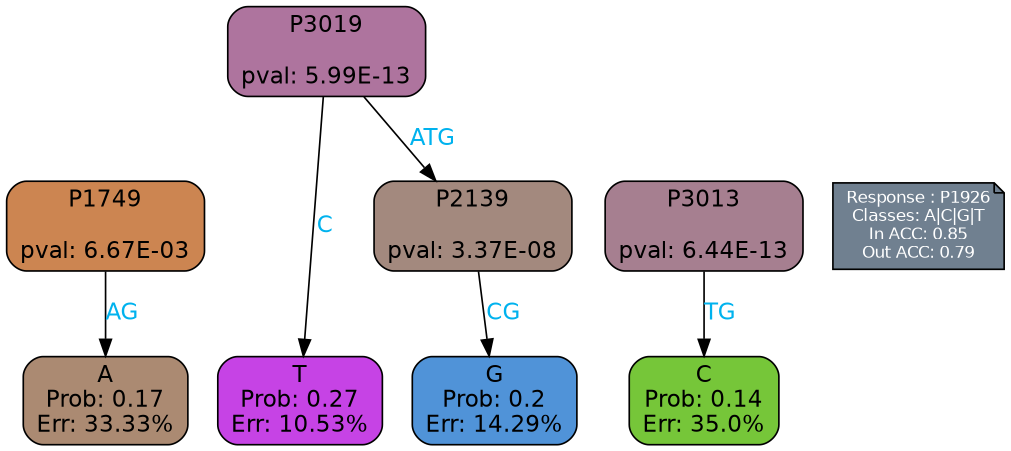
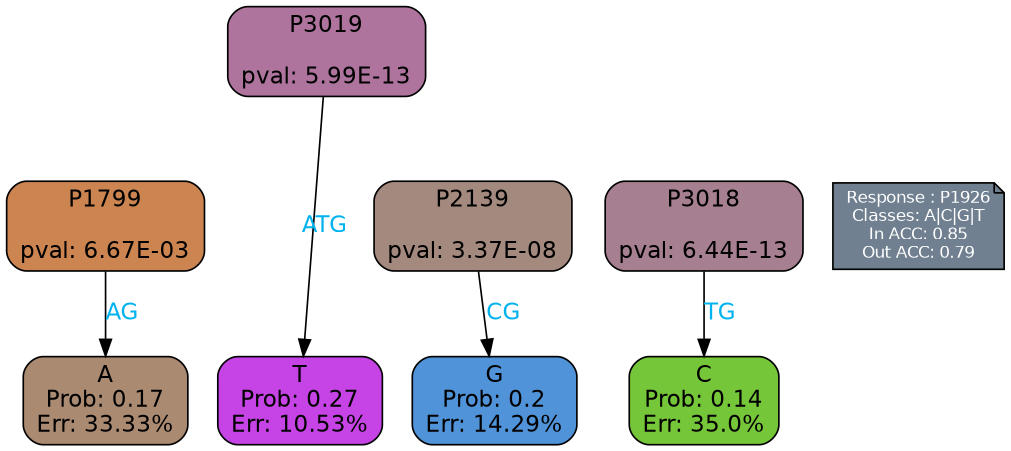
edge "P3019 pval: 5.99E-13" -> "P2139 pval: 3.37E-08": removed, label "ATG"
node "P1749 pval: 6.67E-03": label "P1749 pval: 6.67E-03" -> "P1799 pval: 6.67E-03"
edge "P3019 pval: 5.99E-13" -> "T Prob: 0.27 Err: 10.53%": label "C" -> "ATG"
node "P3013 pval: 6.44E-13": label "P3013 pval: 6.44E-13" -> "P3018 pval: 6.44E-13"
